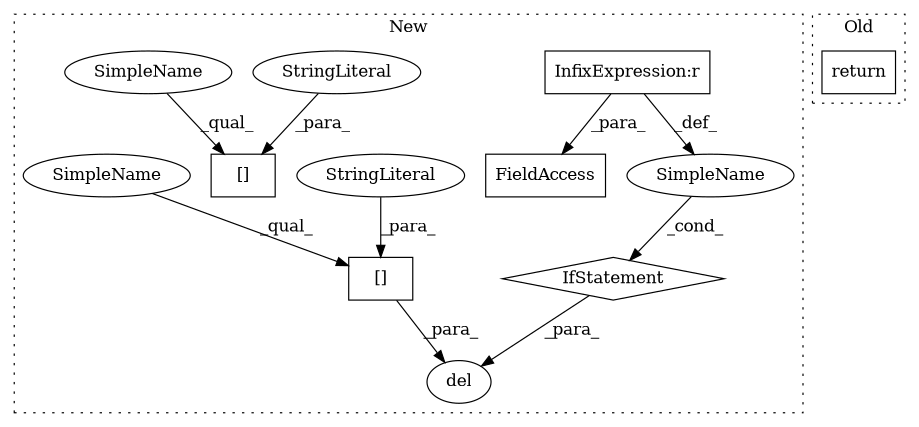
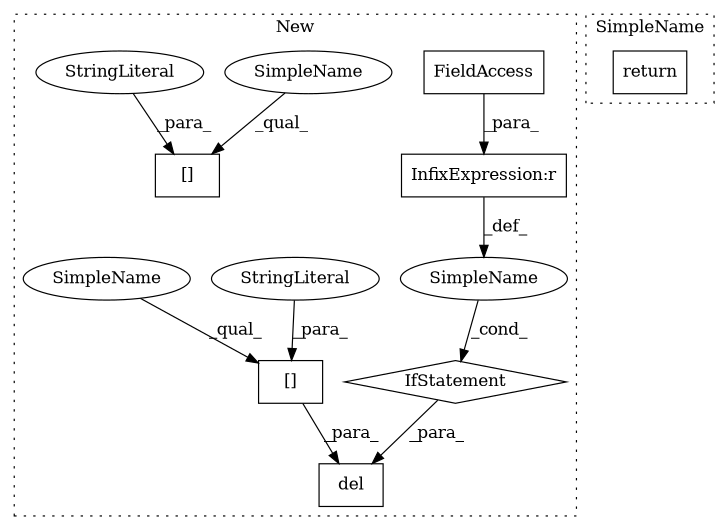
cluster "Old": label "Old" -> "SimpleName"
edge "InfixExpression:r" -> "FieldAccess": reversed
node "del": shape ellipse -> box
